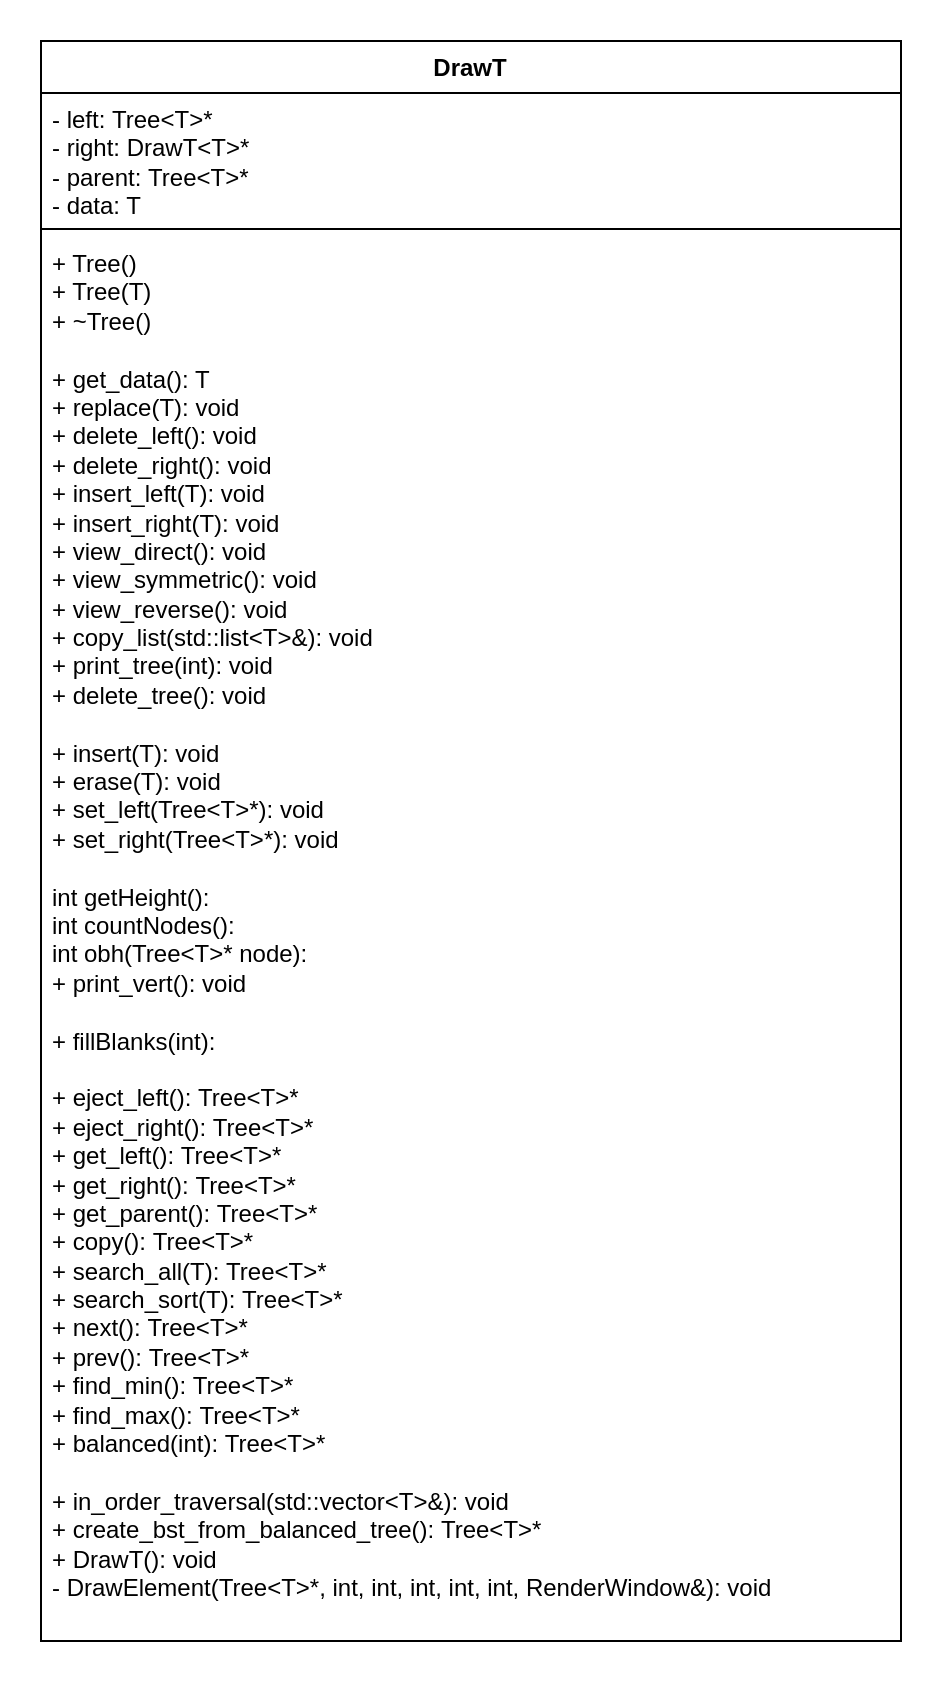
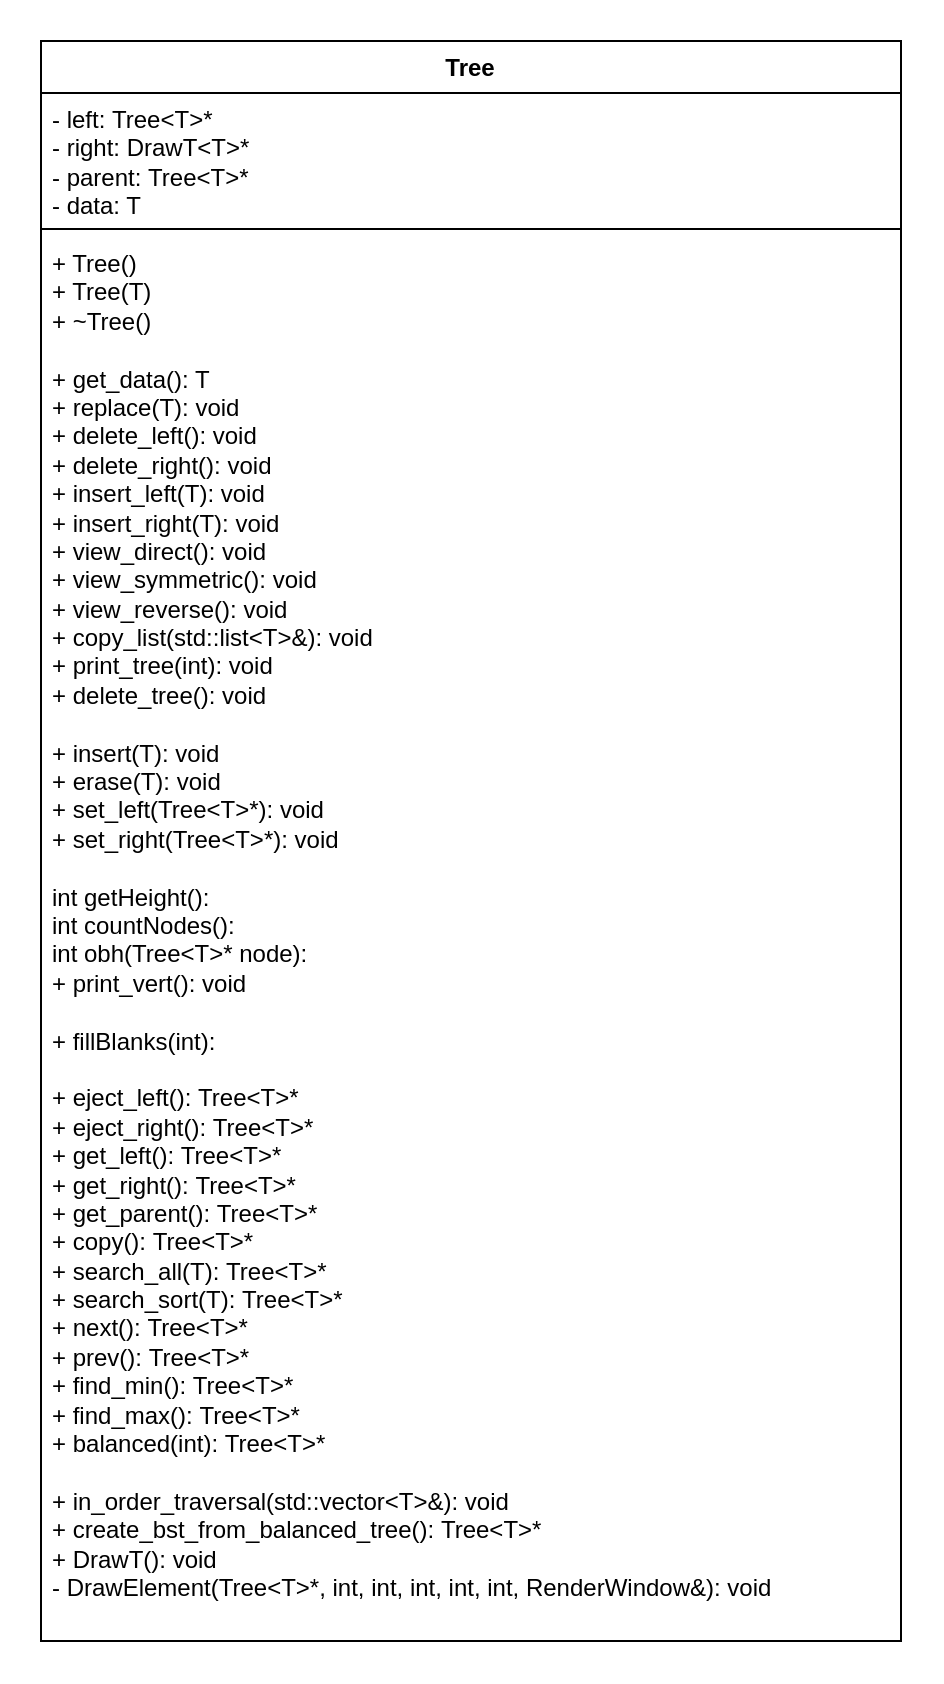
node "DrawT": label "DrawT" -> "Tree"
